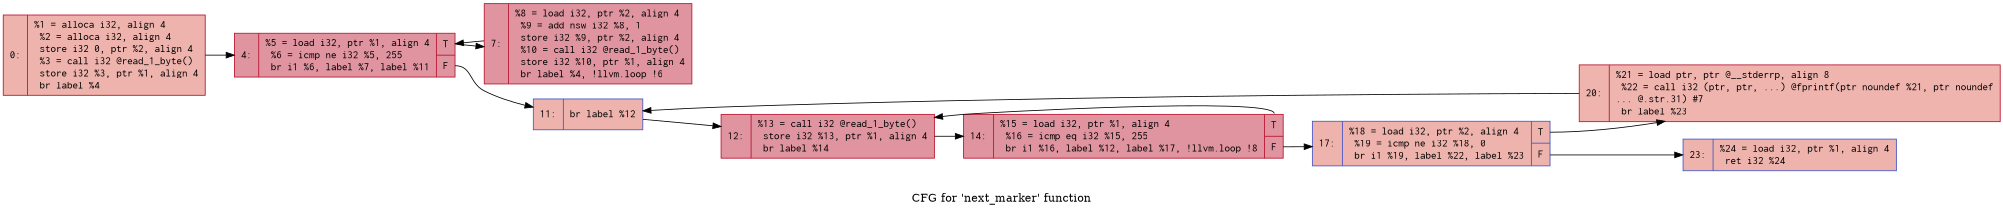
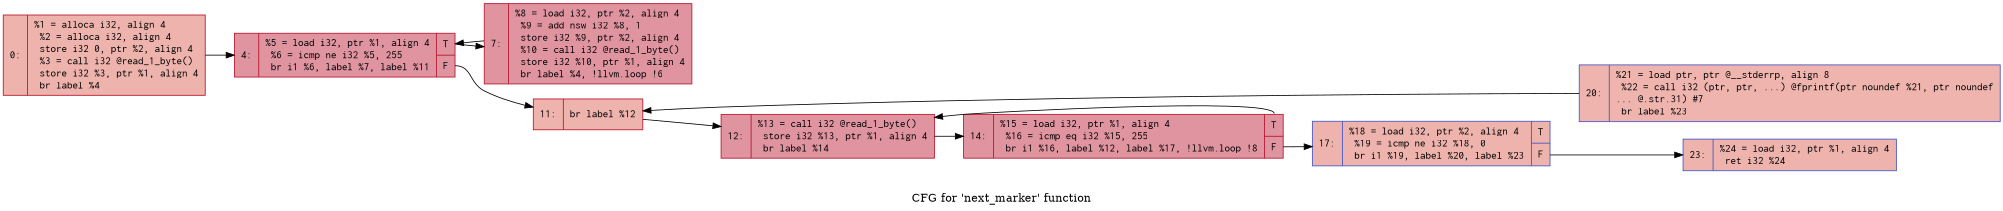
node "20:": color #b70d28ff -> #3d50c3ff
node "11:": color #3d50c3ff -> #b70d28ff
edge "17:" -> "20:": removed
node "17:": text "br i1 %19, label %22, label %23" -> "br i1 %19, label %20, label %23"
